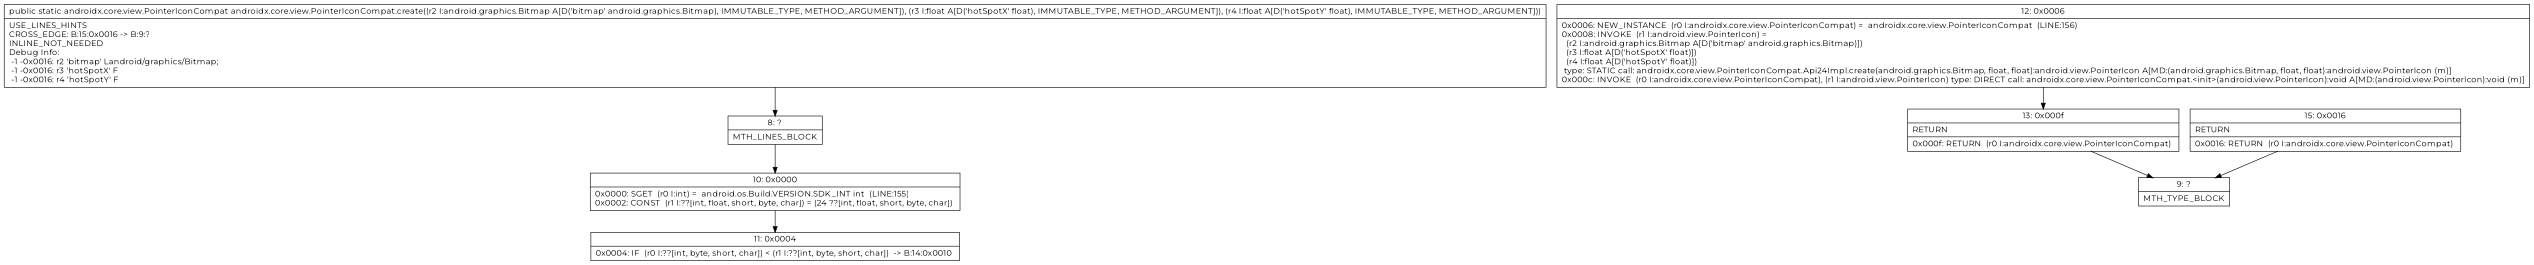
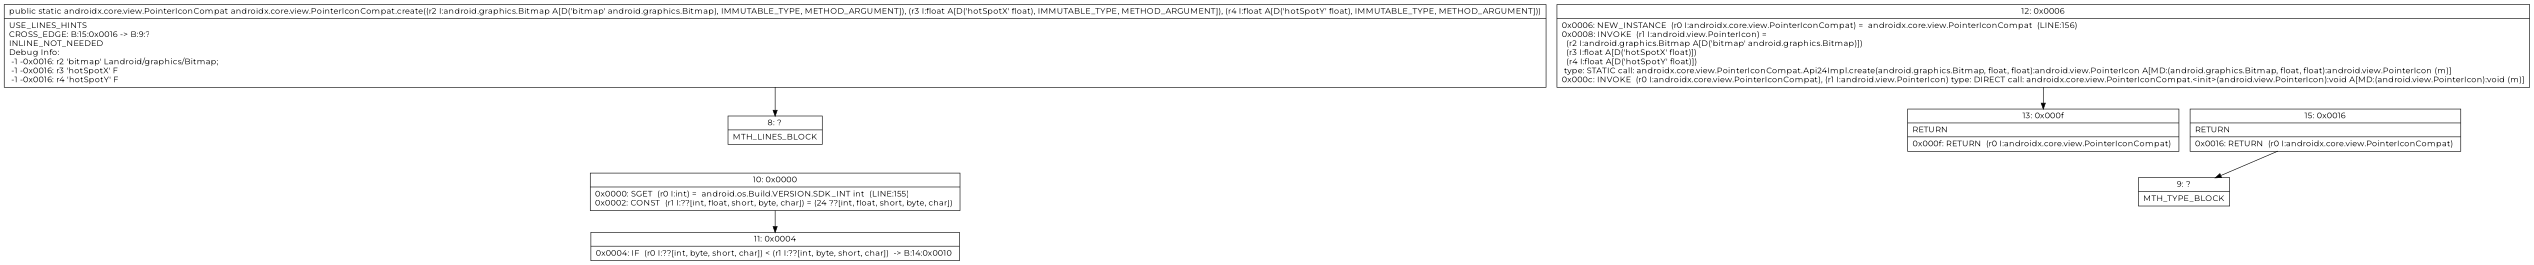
edge "8: ?" -> "10: 0x0000": removed
edge "13: 0x000f" -> "9: ?": removed
